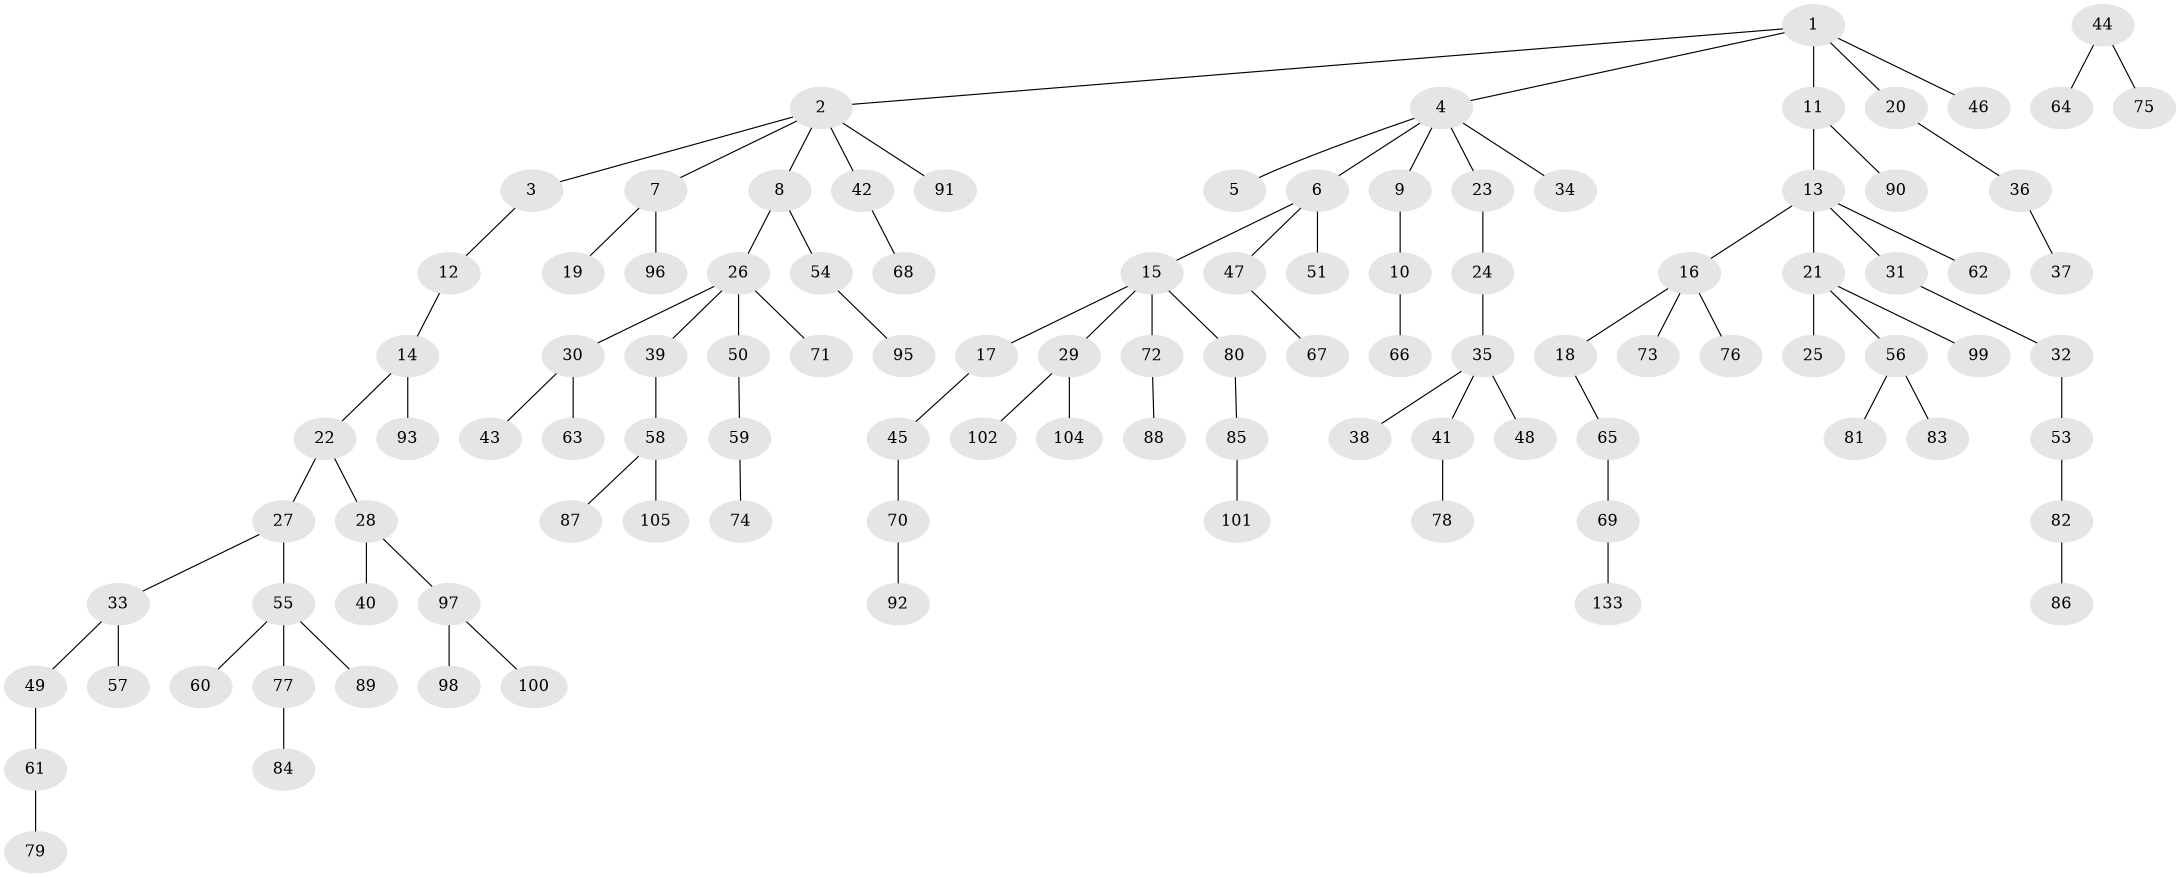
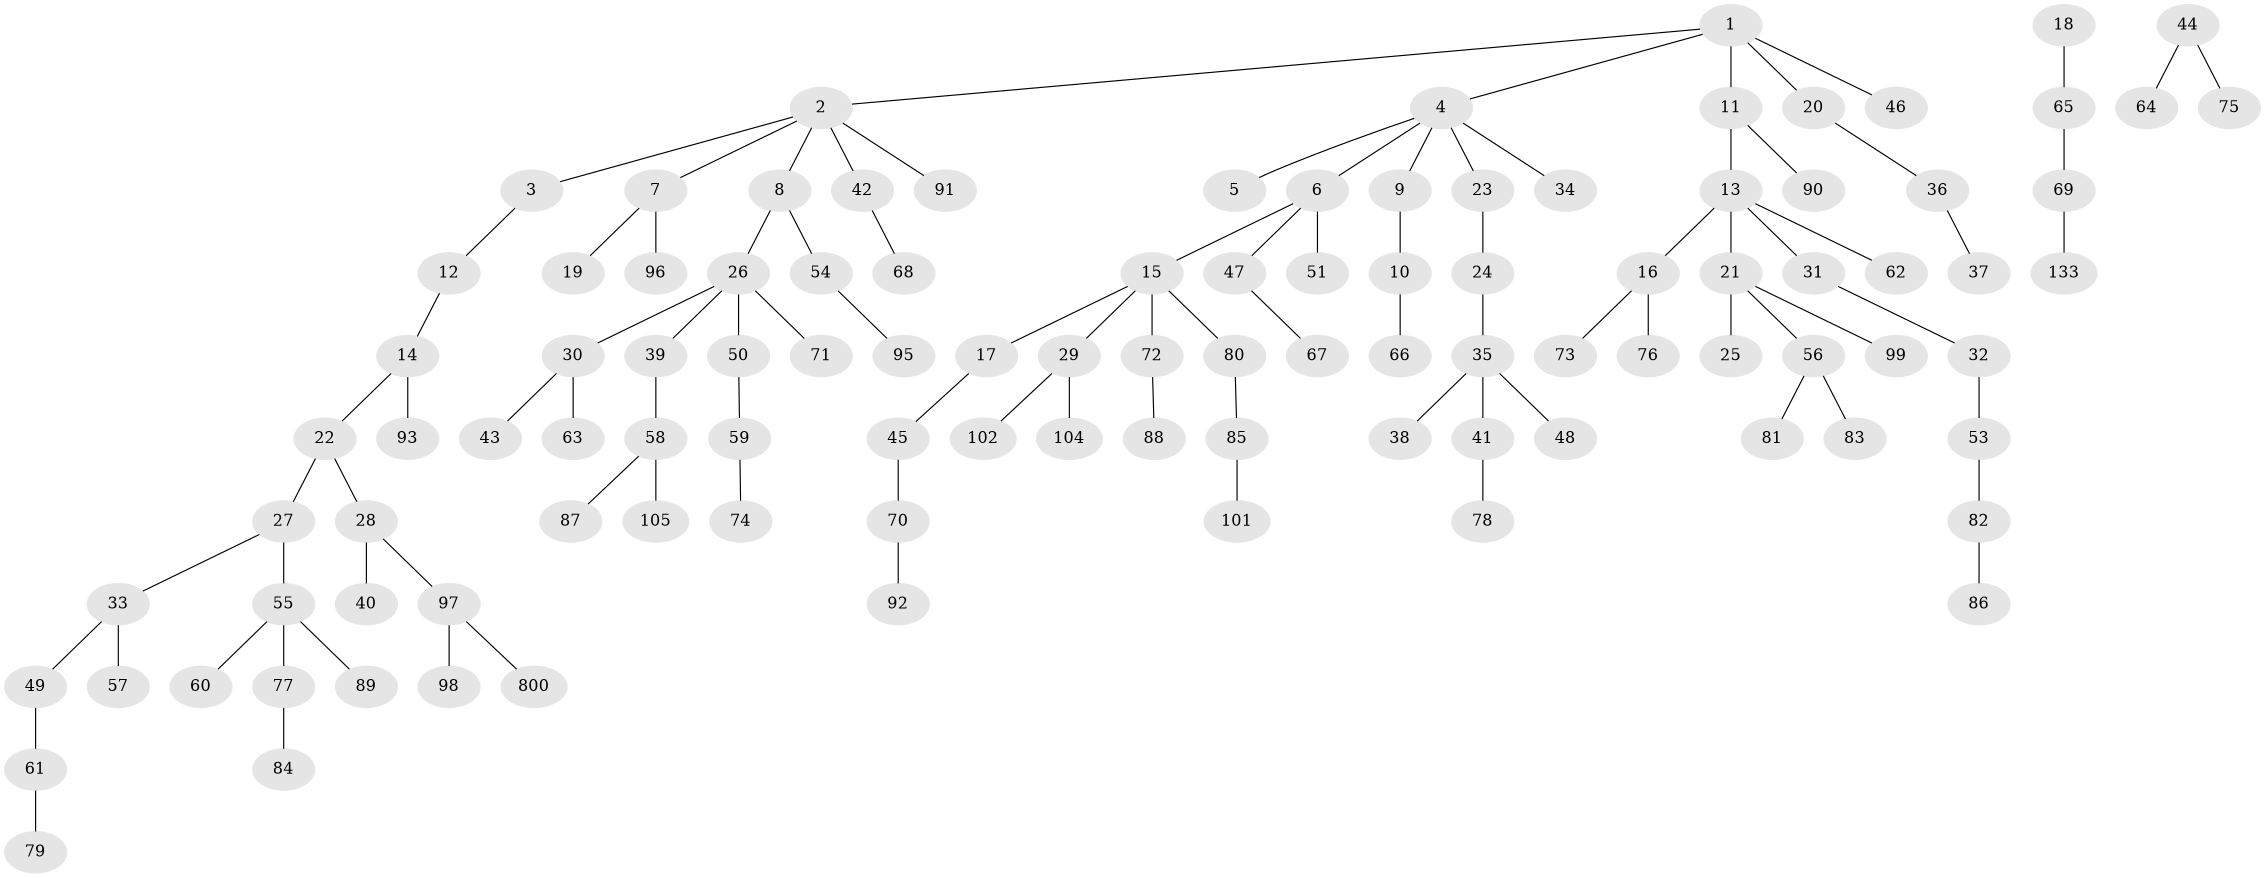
edge "16" -- "18": removed
node "100": label "100" -> "800"
